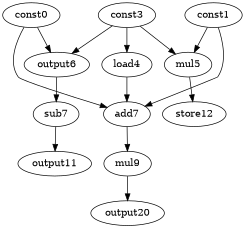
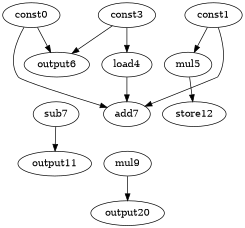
edge "const3" -> "mul5": removed
edge "output6" -> "sub7": removed
edge "add7" -> "mul9": removed
